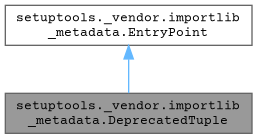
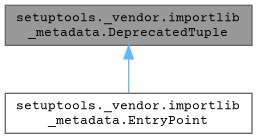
edge "setuptools._vendor.importlib _metadata.DeprecatedTuple" -> "setuptools._vendor.importlib _metadata.EntryPoint": reversed
